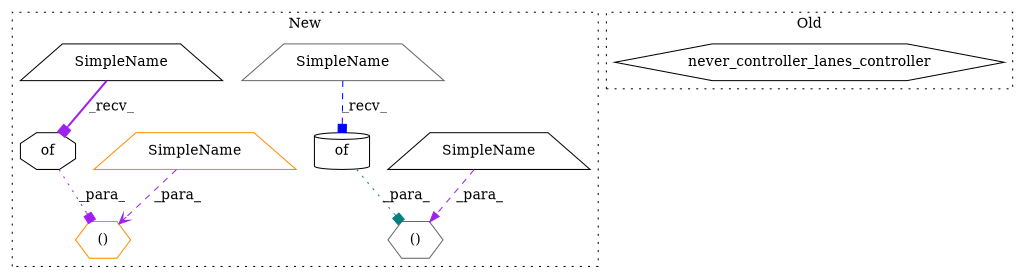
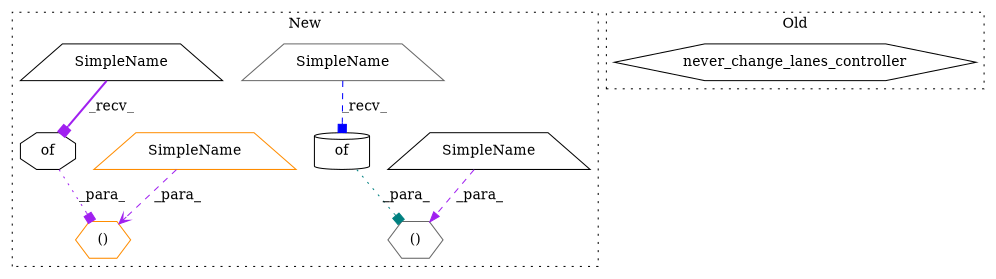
node "never_controller_lanes_controller": label "never_controller_lanes_controller" -> "never_change_lanes_controller"
